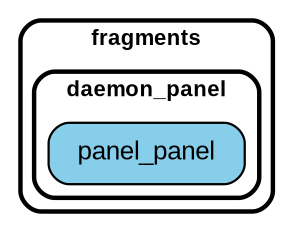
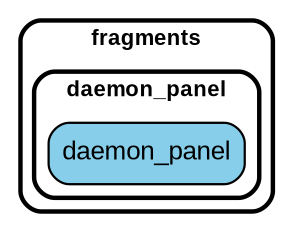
node "panel_panel": label "panel_panel" -> "daemon_panel"
